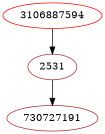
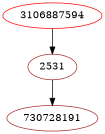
node "730727191": label "730727191" -> "730728191"
